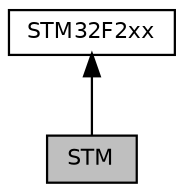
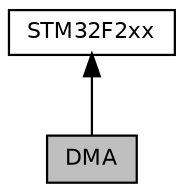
node "STM": label "STM" -> "DMA"
